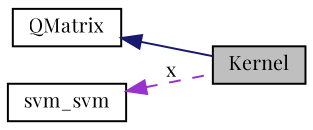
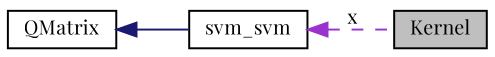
edge "Kernel" -> "QMatrix": now "svm_svm" -> "QMatrix"
